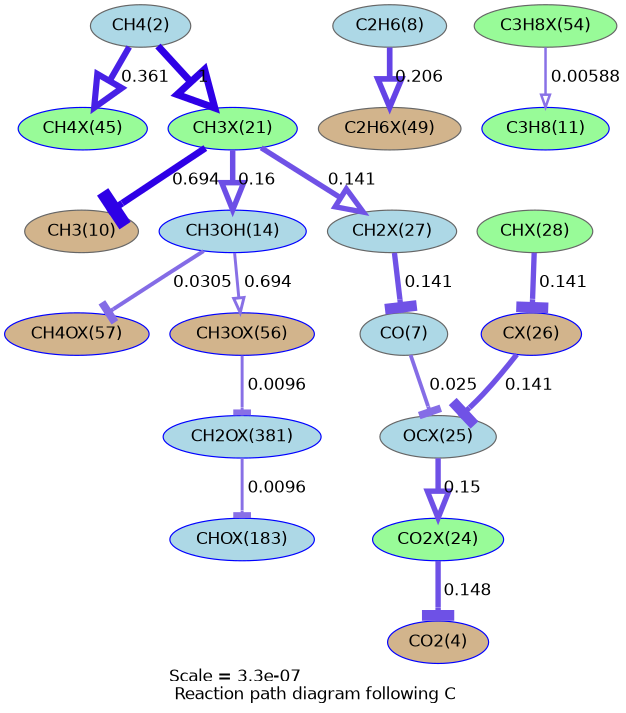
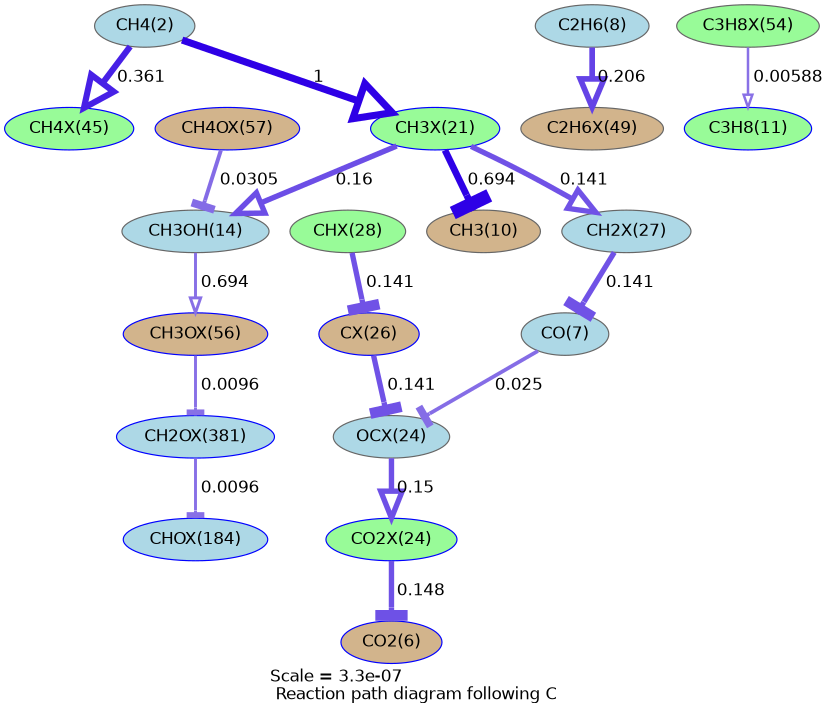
node "CH3OH(14)": color blue -> gray40
edge "CH3OH(14)" -> "CH4OX(57)": reversed
node "OCX(25)": label "OCX(25)" -> "OCX(24)"
node "CHOX(183)": label "CHOX(183)" -> "CHOX(184)"
node "CO2(4)": label "CO2(4)" -> "CO2(6)"
